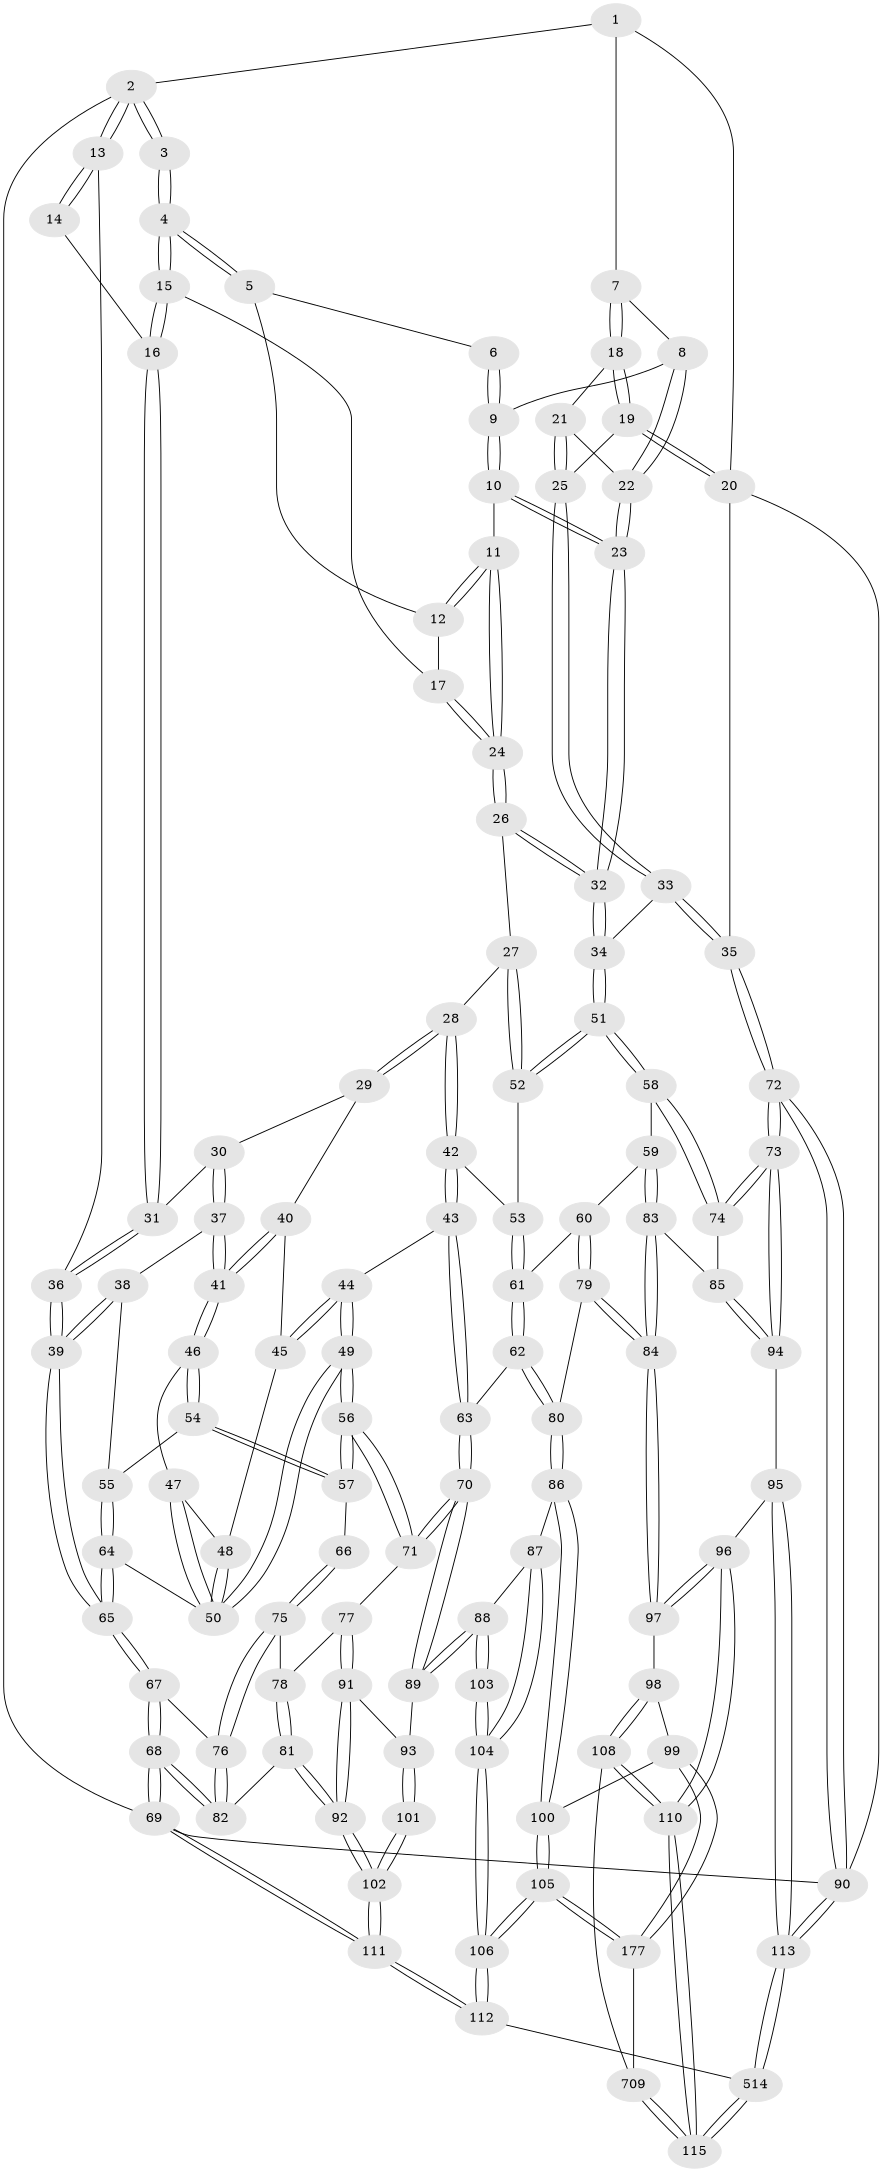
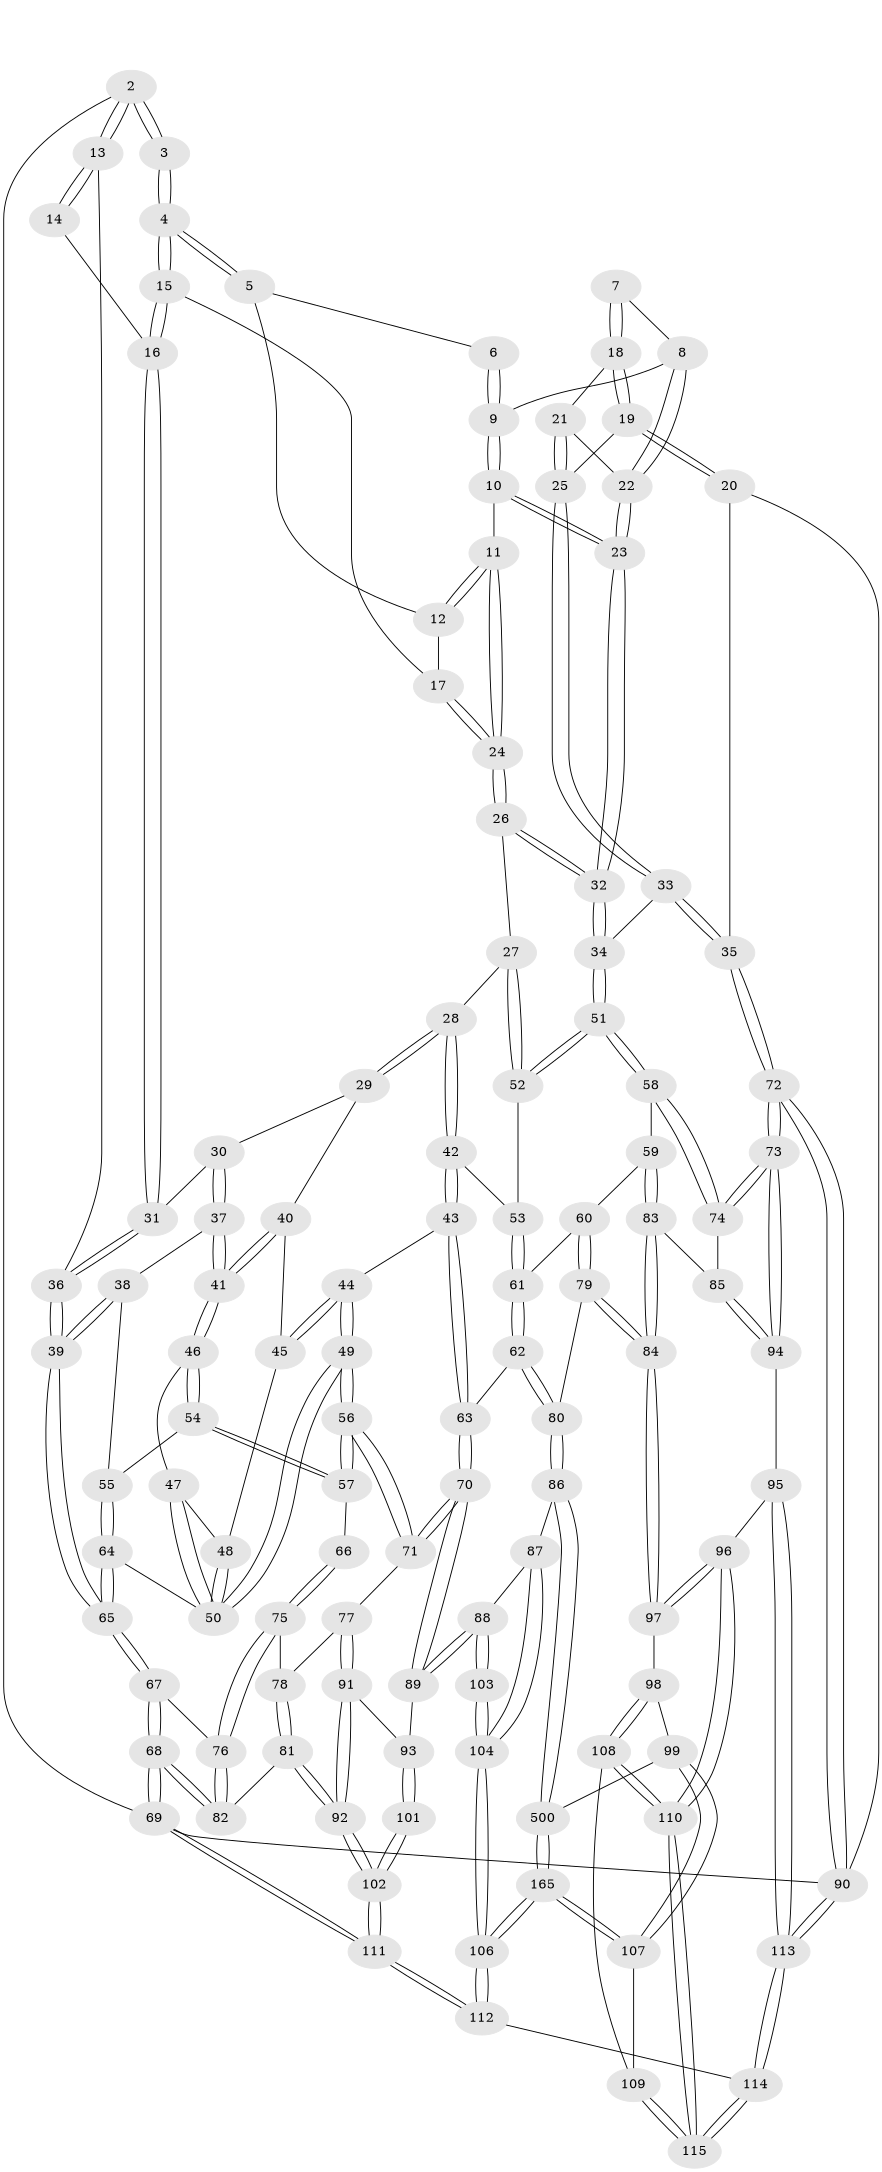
node "1": removed
node "100": label "100" -> "500"
node "105": label "105" -> "165"
node "177": label "177" -> "107"
node "709": label "709" -> "109"
node "514": label "514" -> "114"
